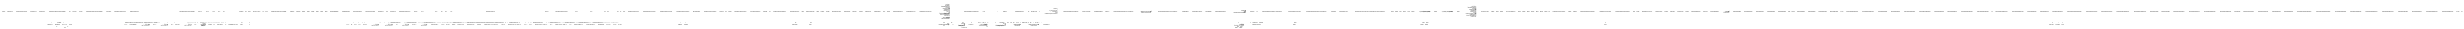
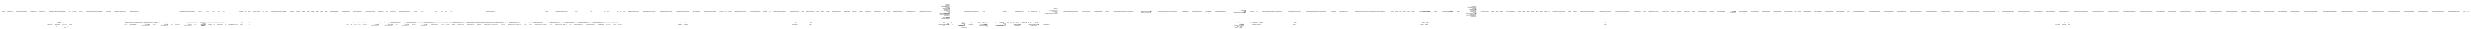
node "Entry Unk.Select": label "Entry Unk.Select" -> "Entry Unk.CanTurnIntoUpperCasewhenUsingUnderscores"
